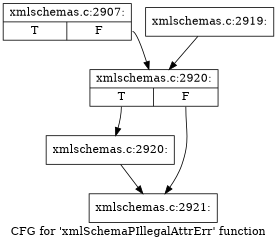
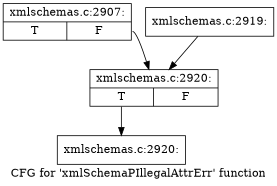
node "xmlschemas.c:2921:": removed
